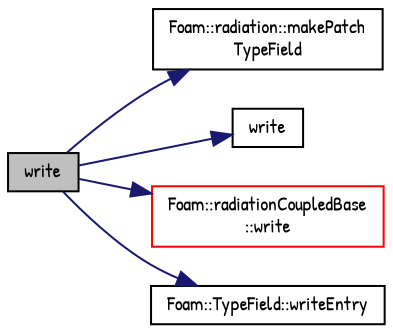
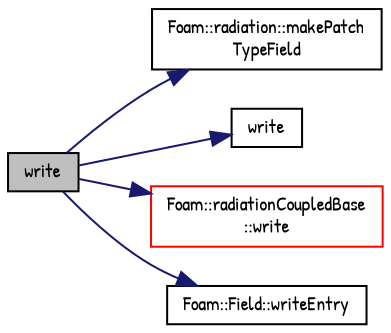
node "Foam::TypeField::writeEntry": label "Foam::TypeField::writeEntry" -> "Foam::Field::writeEntry"
